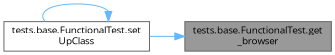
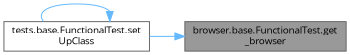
node "tests.base.FunctionalTest.get _browser": label "tests.base.FunctionalTest.get _browser" -> "browser.base.FunctionalTest.get _browser"
